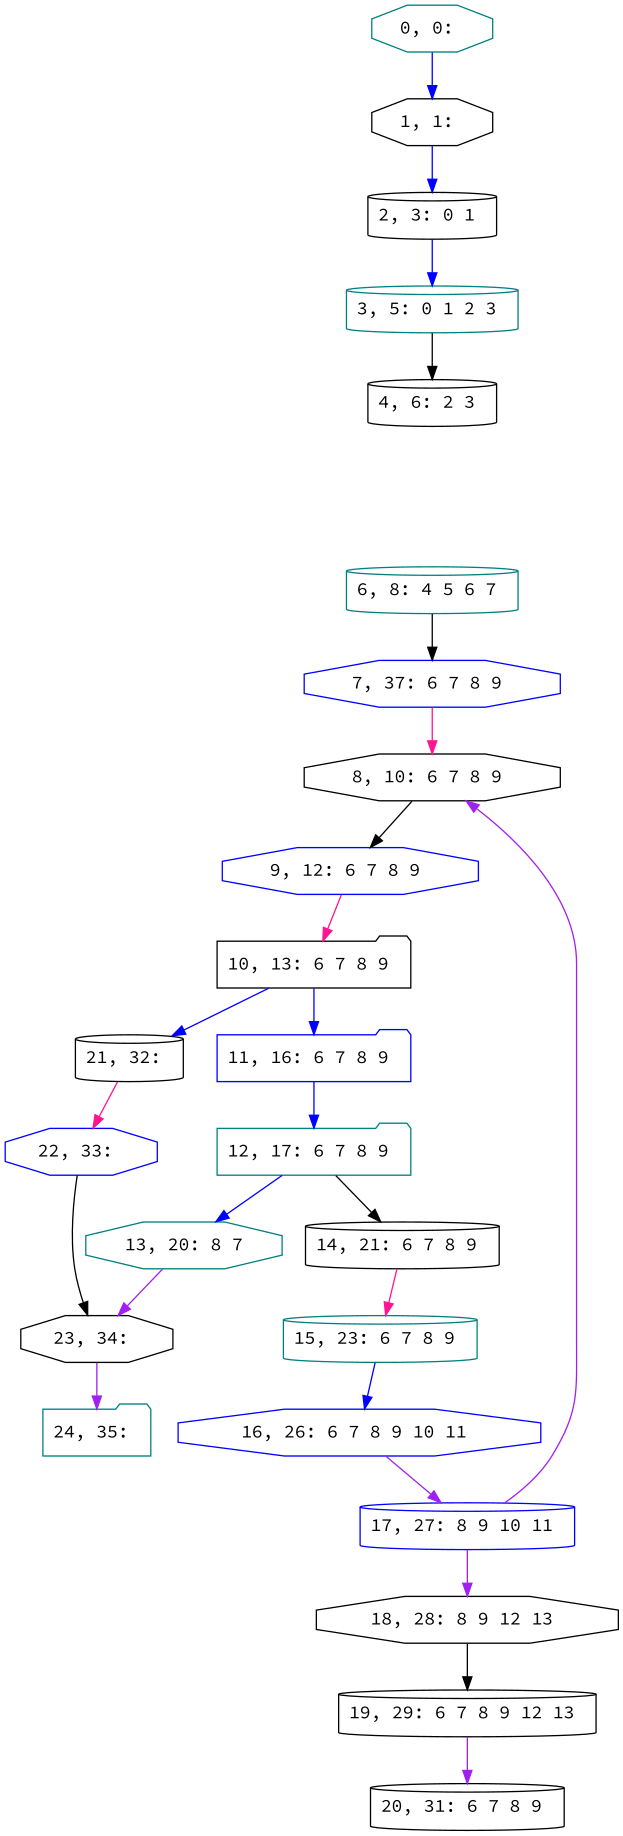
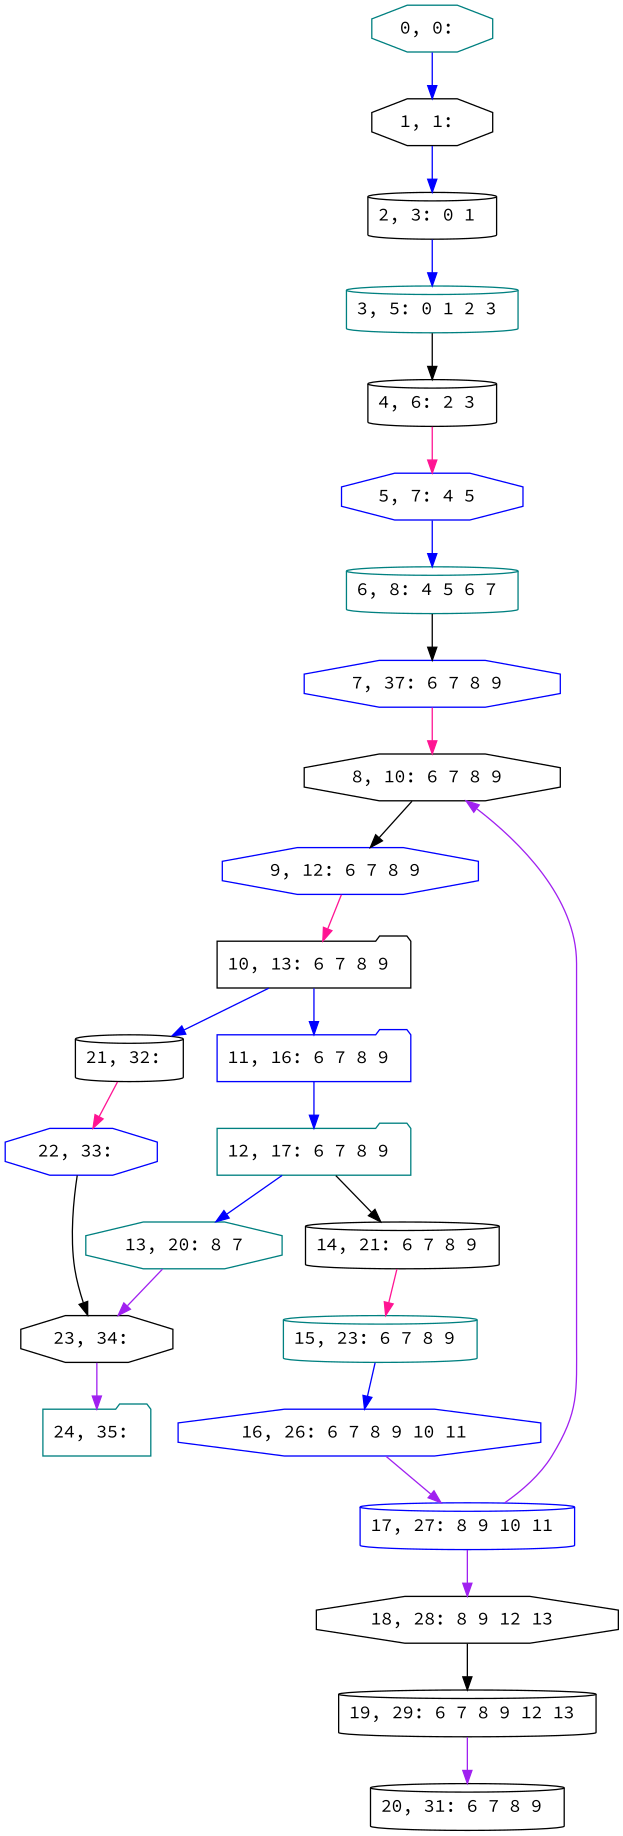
node "5, 7: 4 5": added
